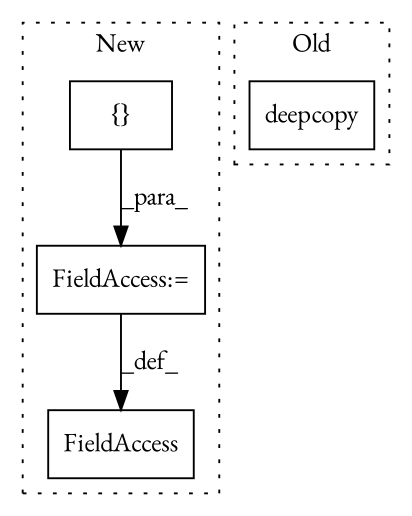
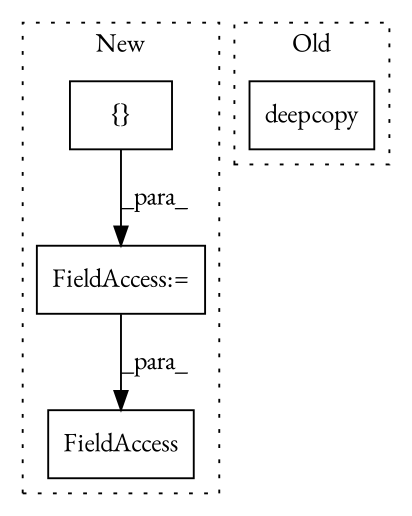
edge "FieldAccess:=" -> "FieldAccess": label "_def_" -> "_para_"
